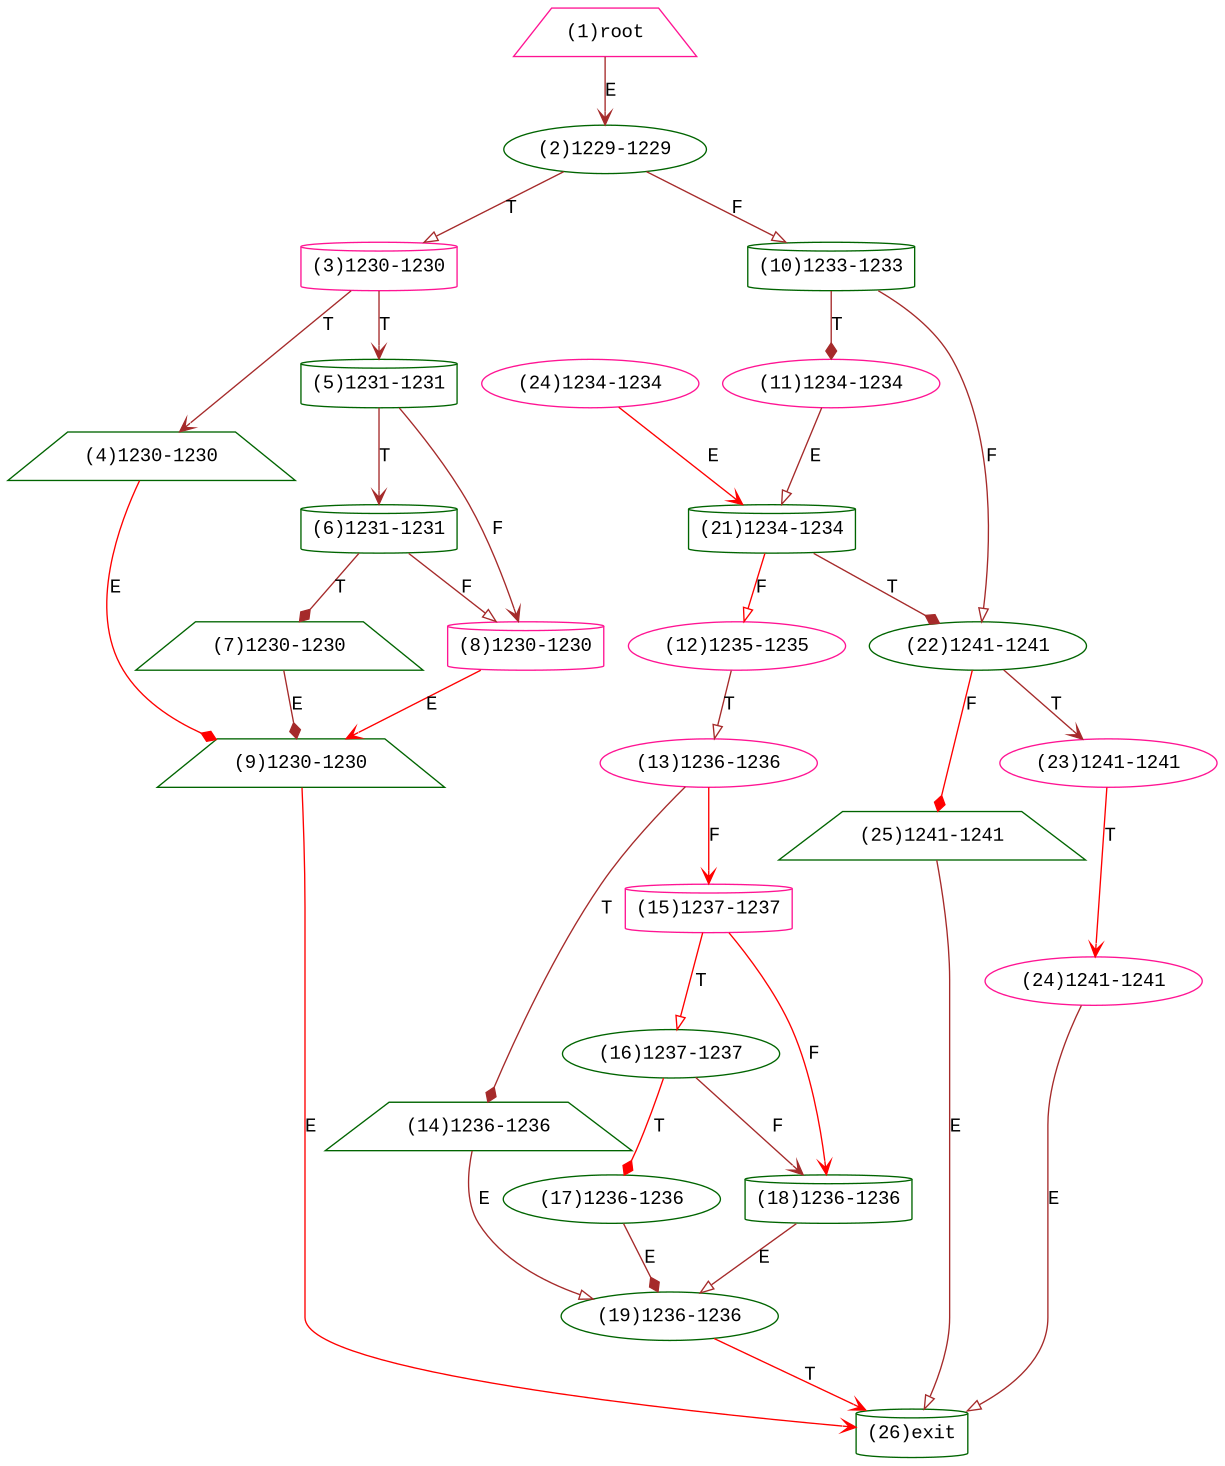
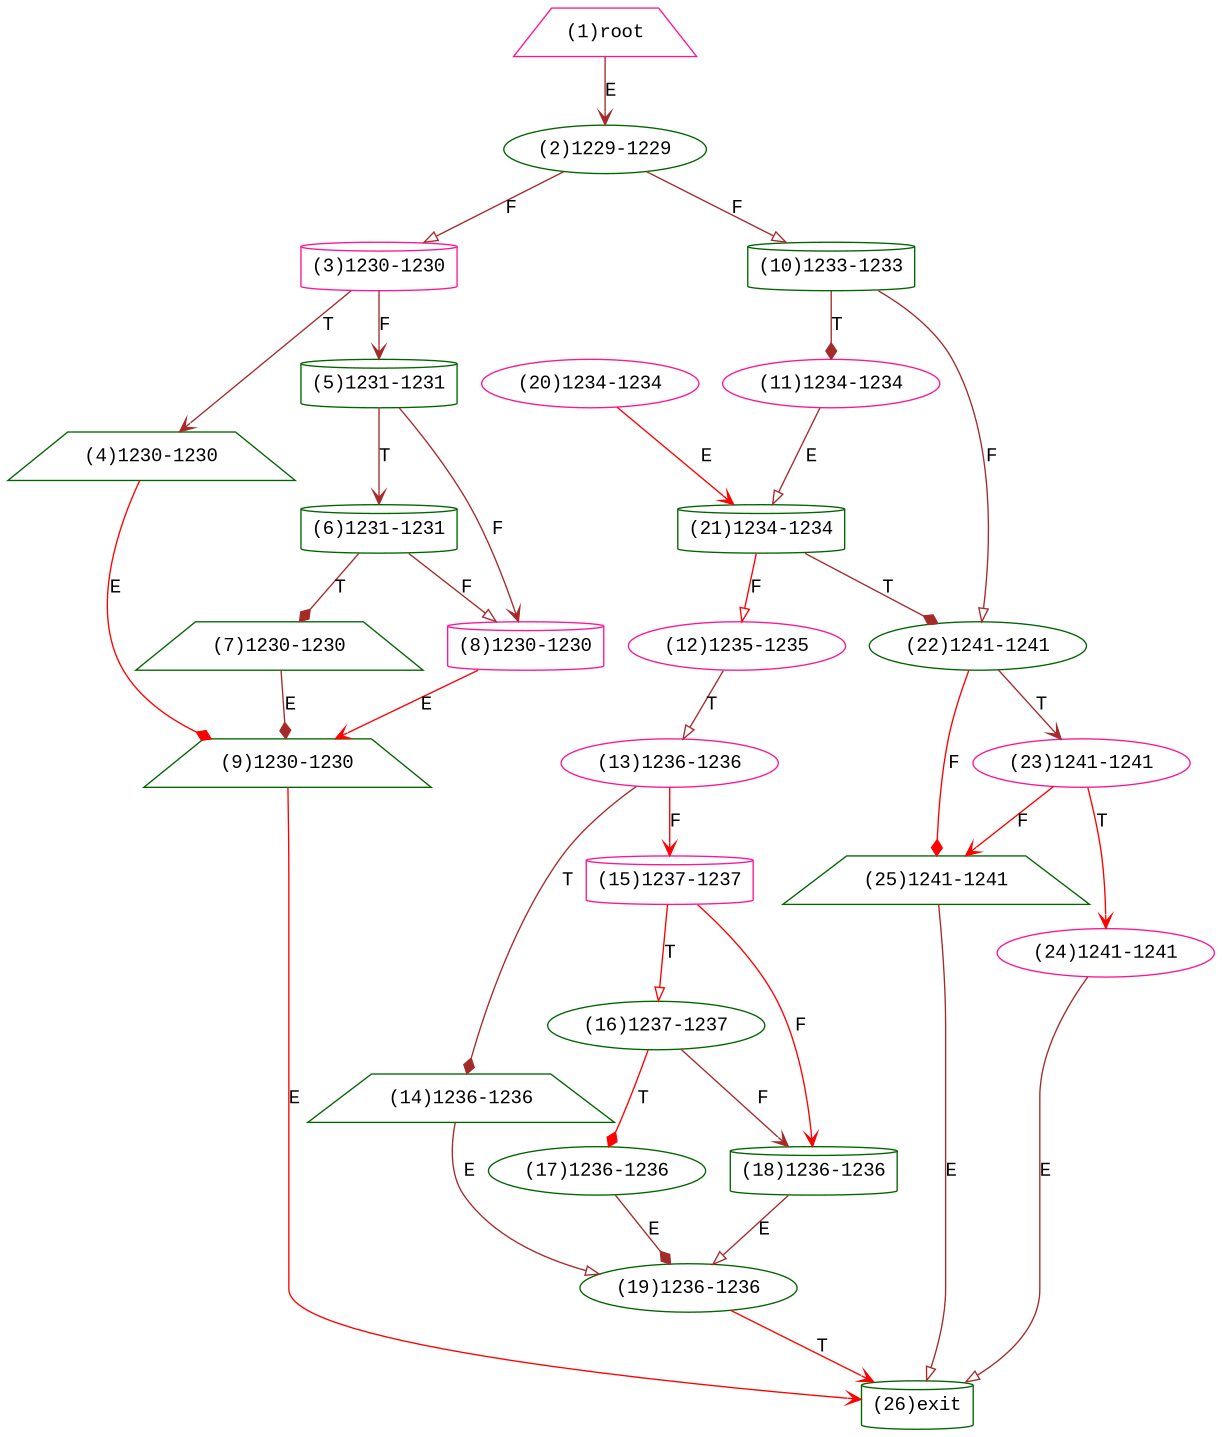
edge "(2)1229-1229" -> "(3)1230-1230": label "T" -> "F"
edge "(3)1230-1230" -> "(5)1231-1231": label "T" -> "F"
node "(24)1234-1234": label "(24)1234-1234" -> "(20)1234-1234"
edge "(23)1241-1241" -> "(25)1241-1241": added, label "F"
